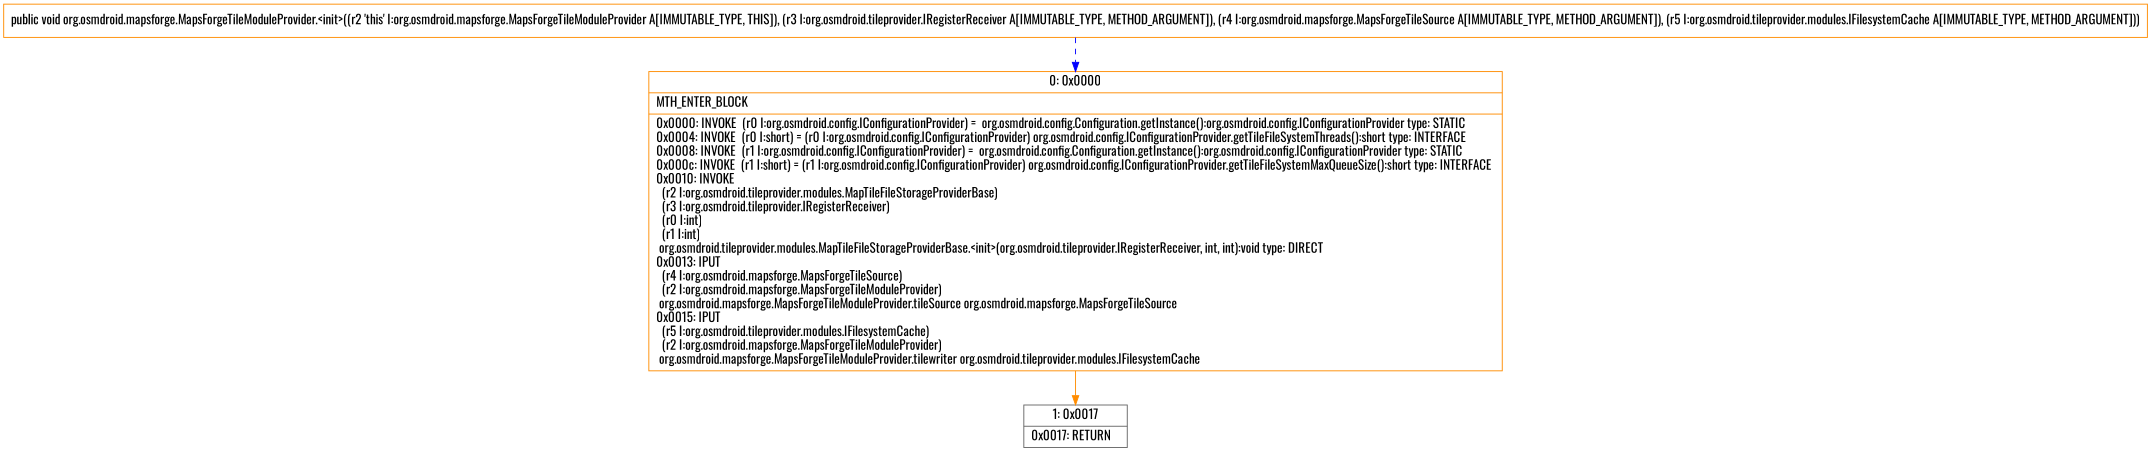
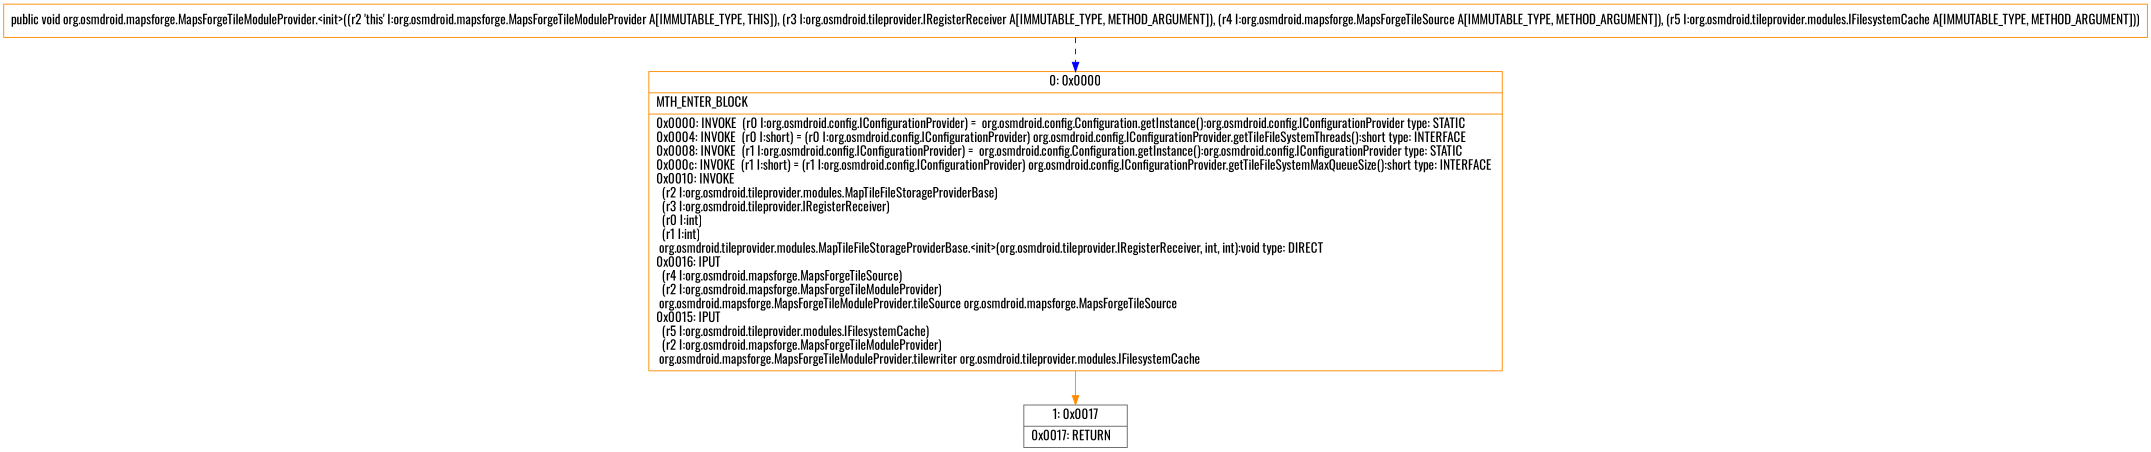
node "0: 0x0000": text "0x0013: IPUT" -> "0x0016: IPUT"
